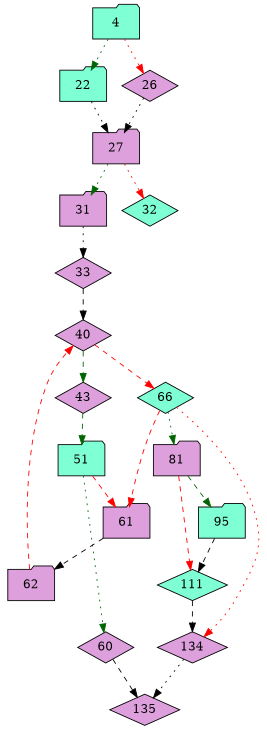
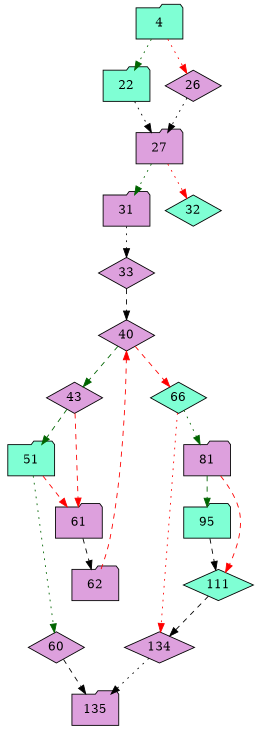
edge "66" -> "61": now "43" -> "61"
node "135": shape diamond -> folder
